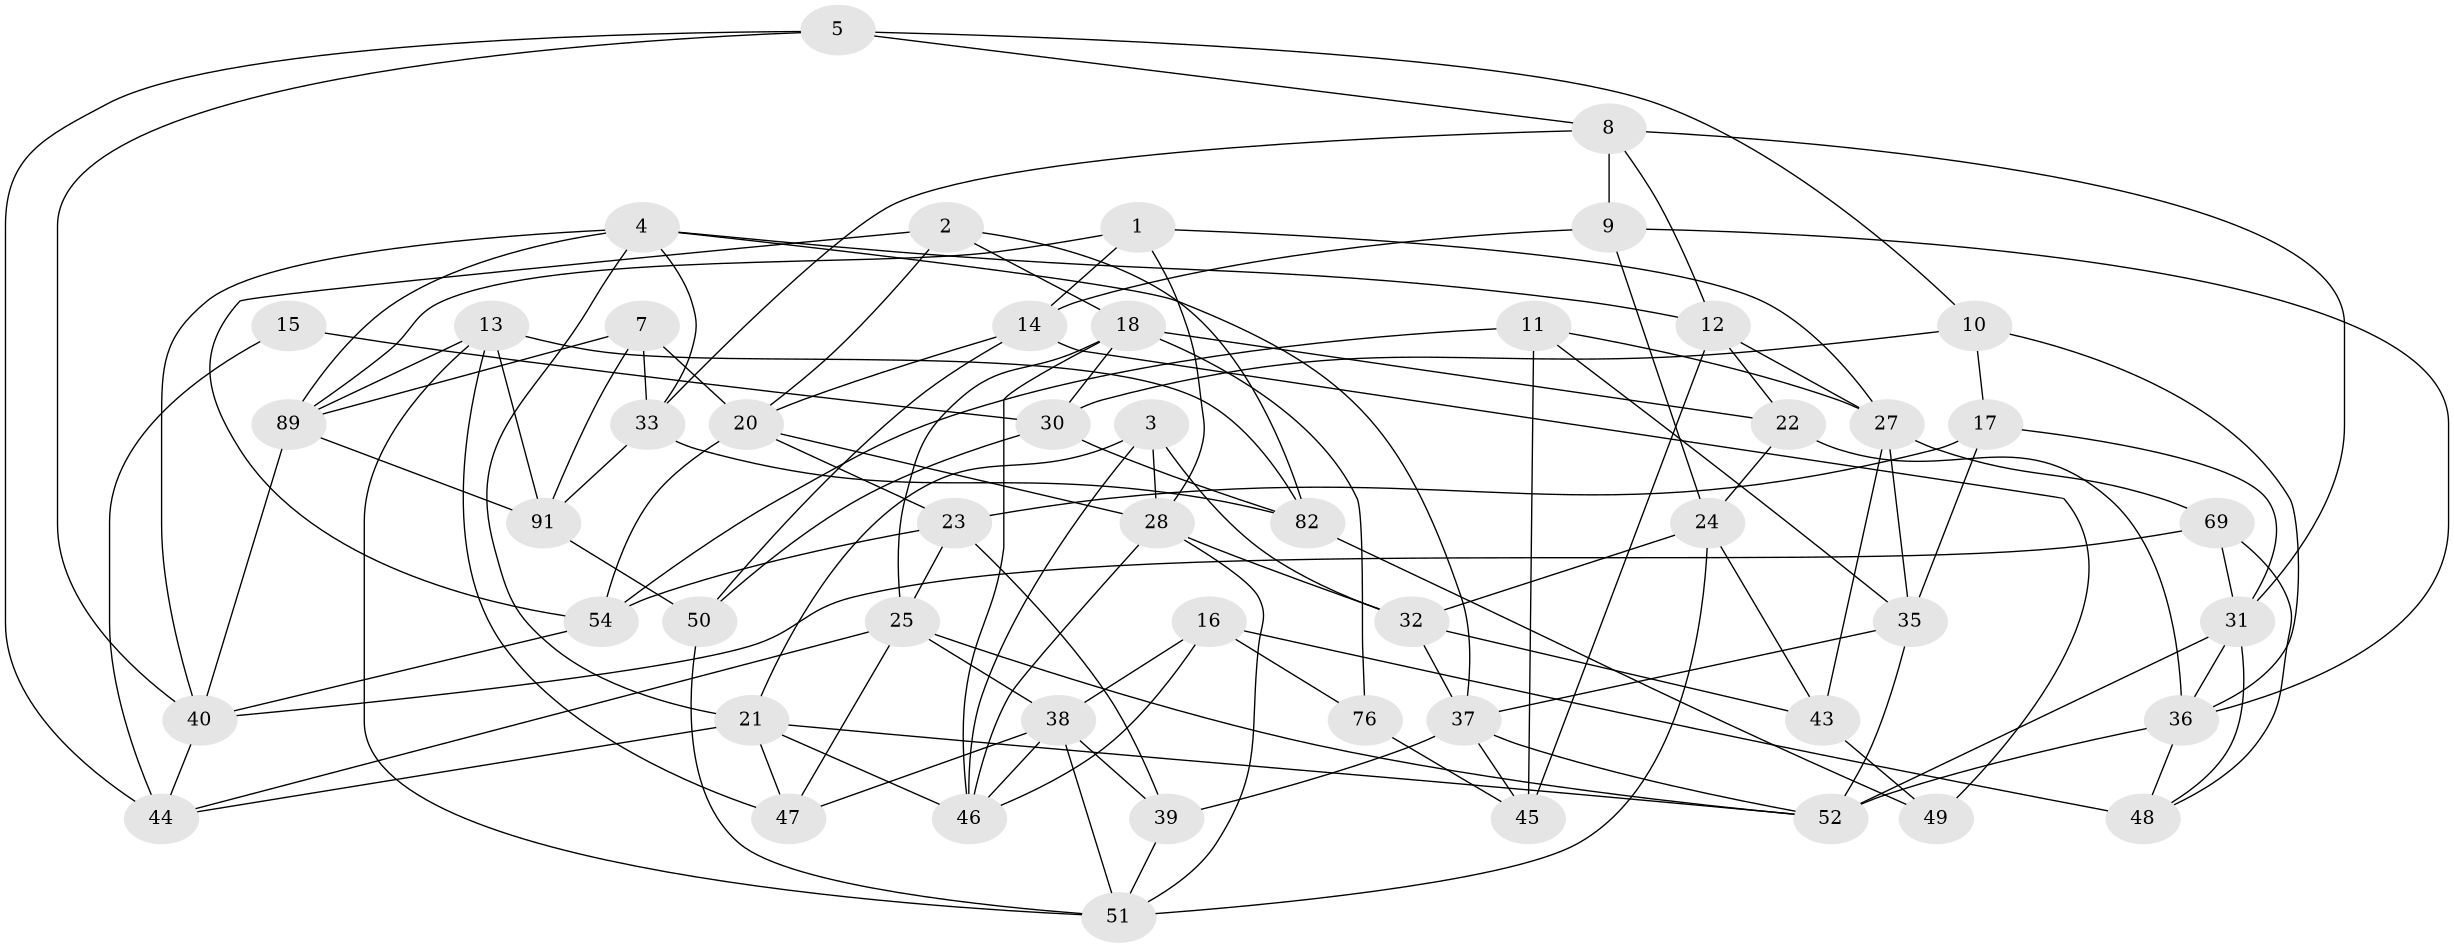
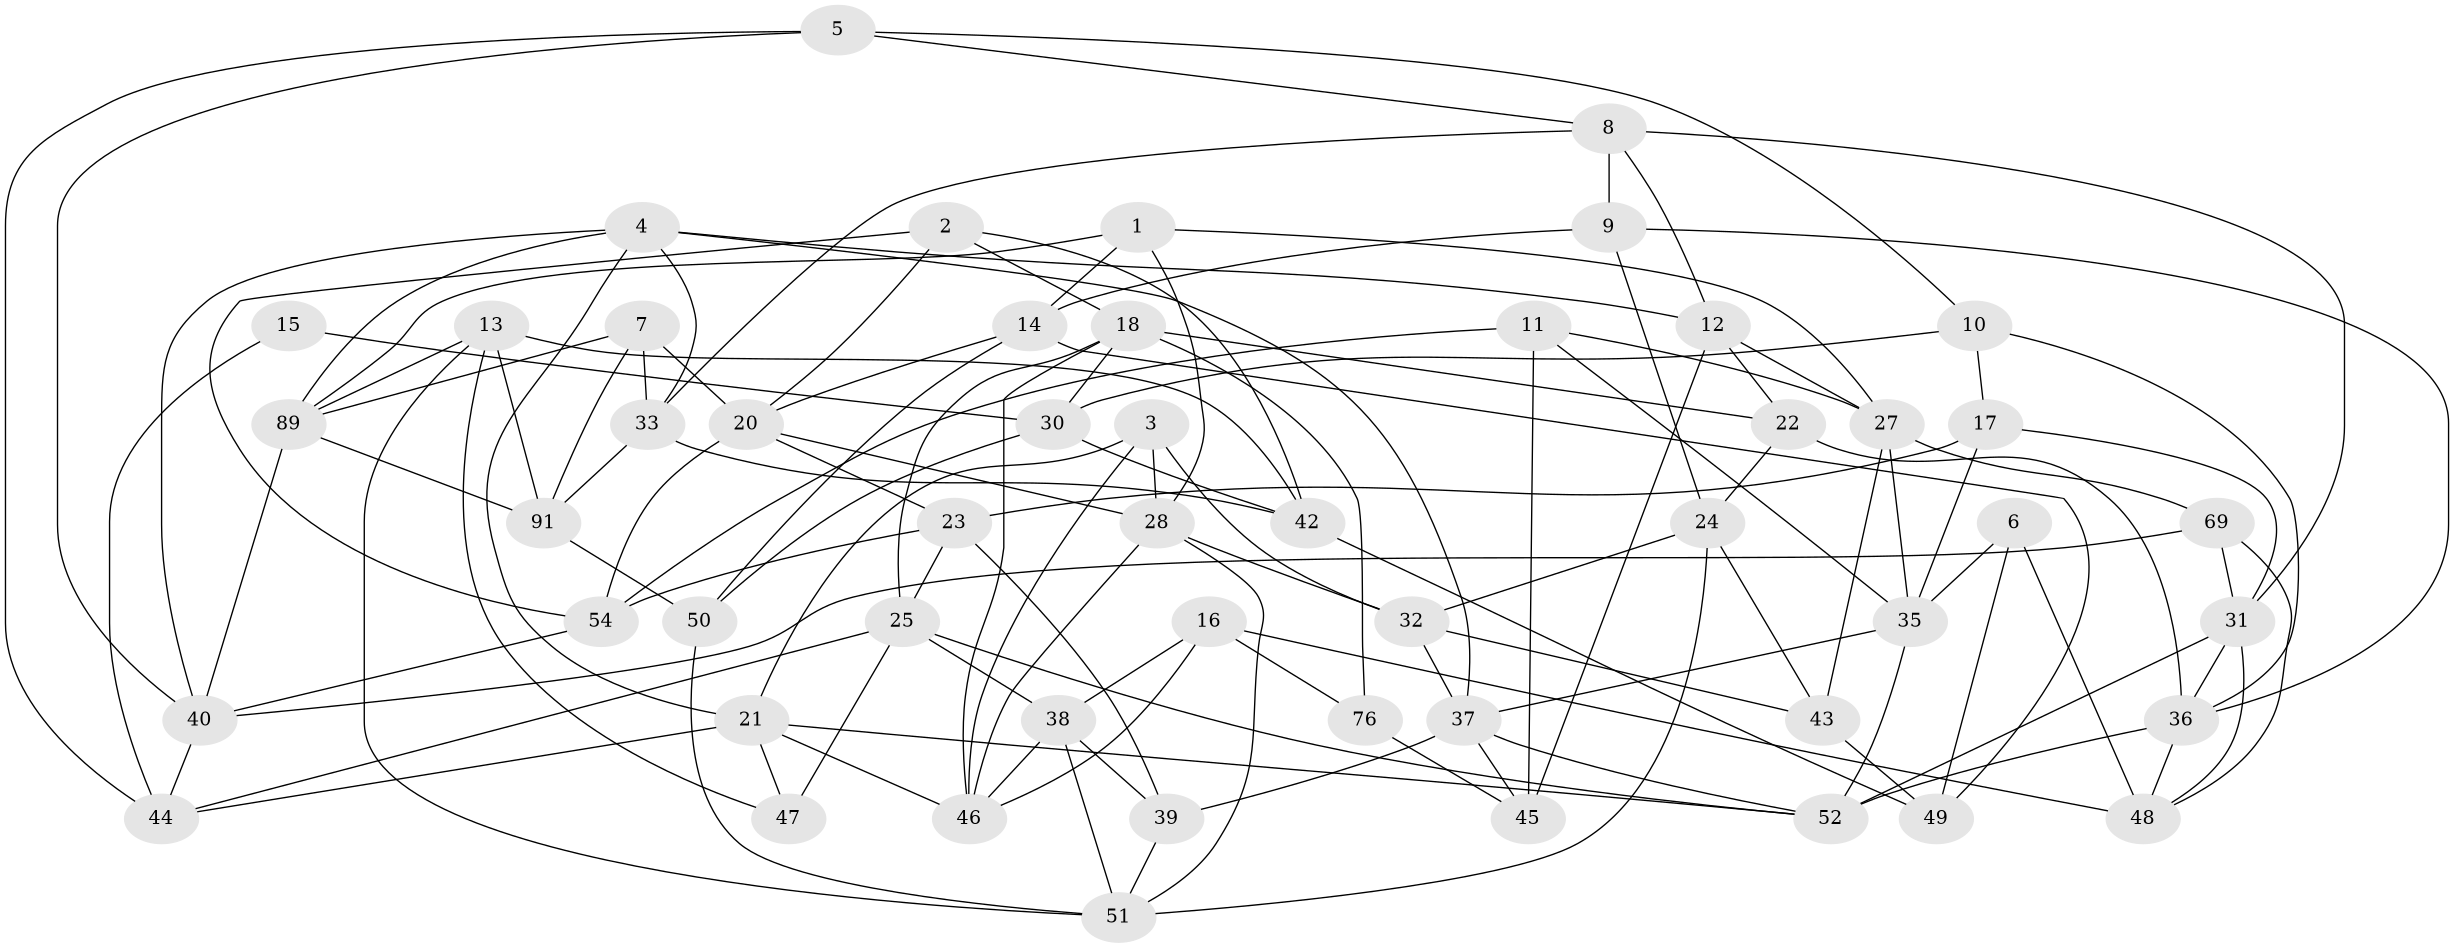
node "82": label "82" -> "42"
node "6": added
edge "38" -- "47": removed
